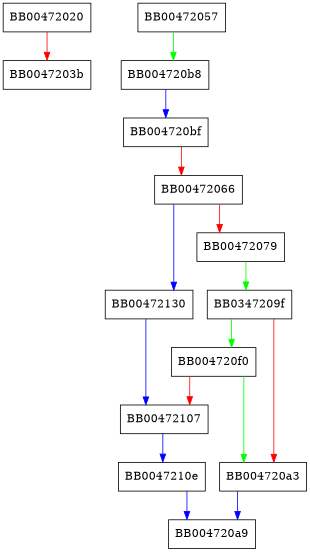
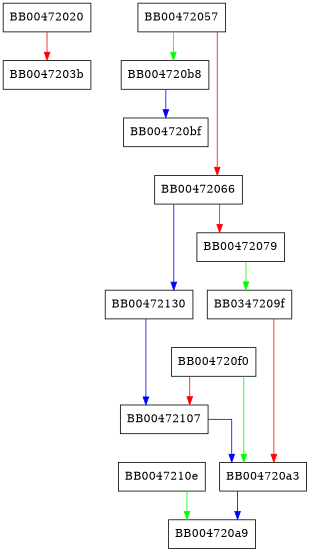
edge "BB004720bf" -> "BB00472066": now "BB00472057" -> "BB00472066"
edge "BB0347209f" -> "BB004720f0": removed
edge "BB00472107" -> "BB0047210e": now "BB00472107" -> "BB004720a3"
edge "BB0047210e" -> "BB004720a9": color blue -> green
